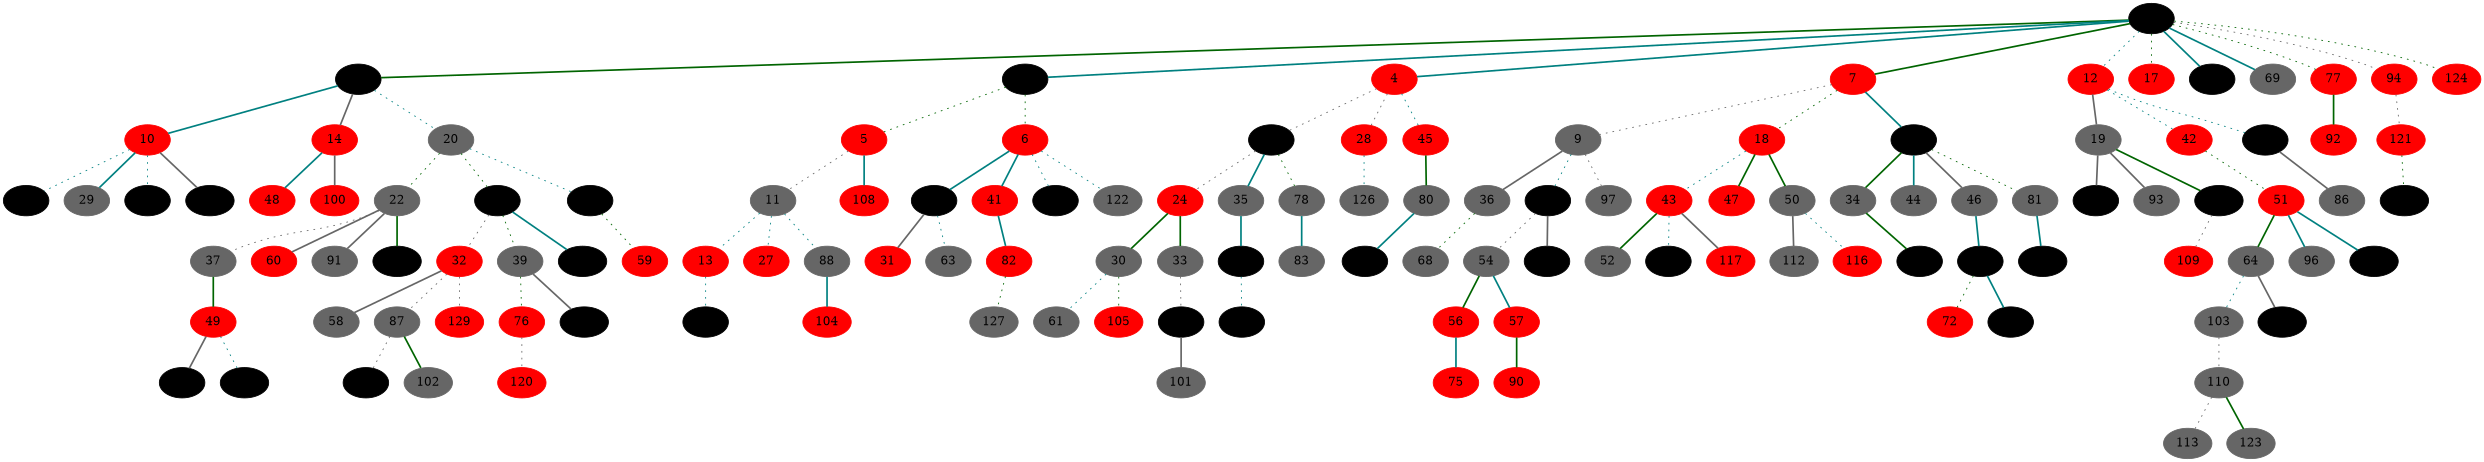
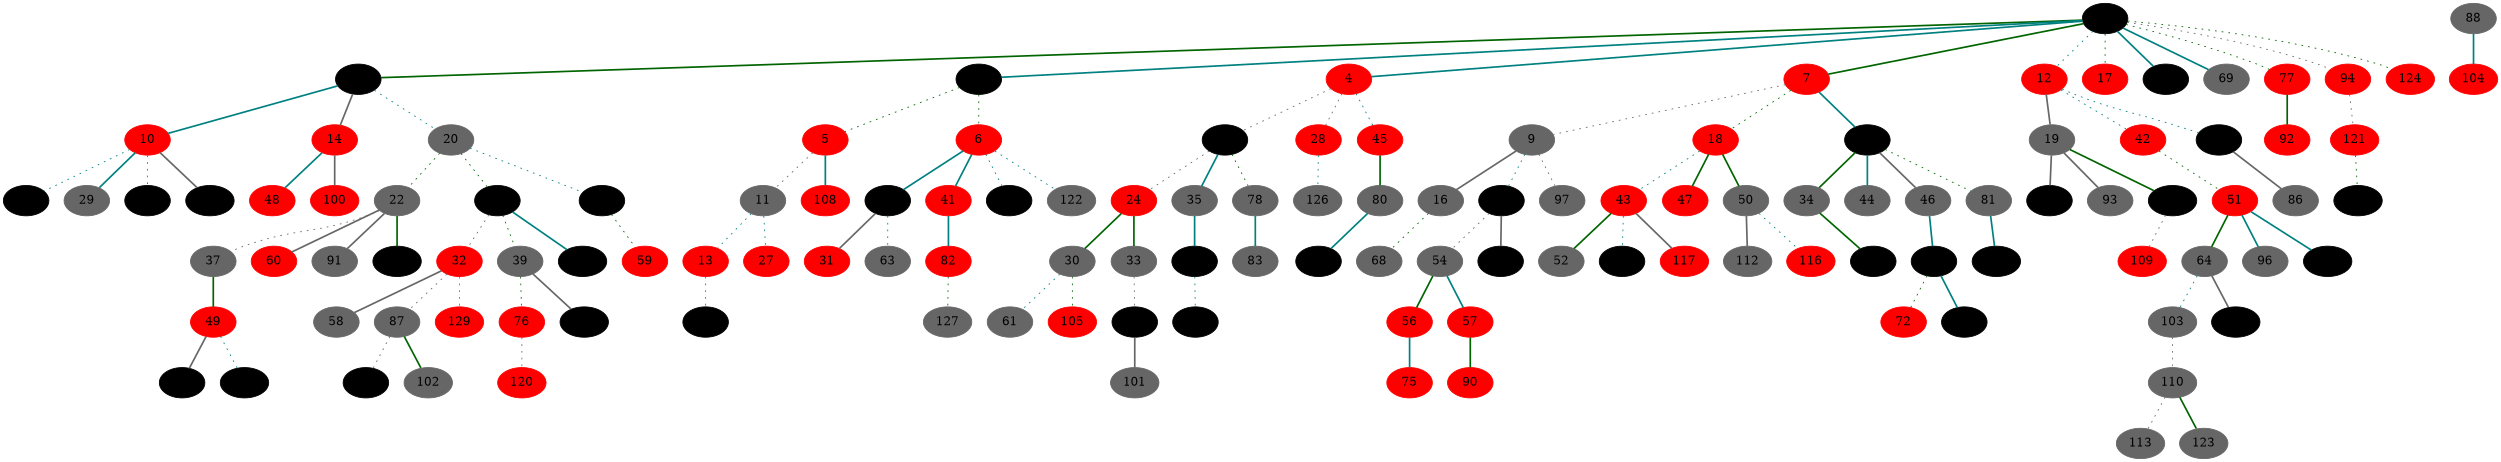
node "36": label "36" -> "16"
edge "11" -- "88": removed
